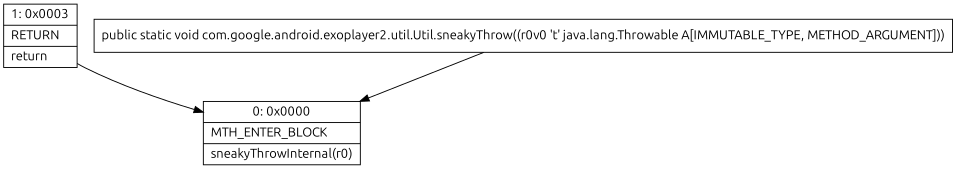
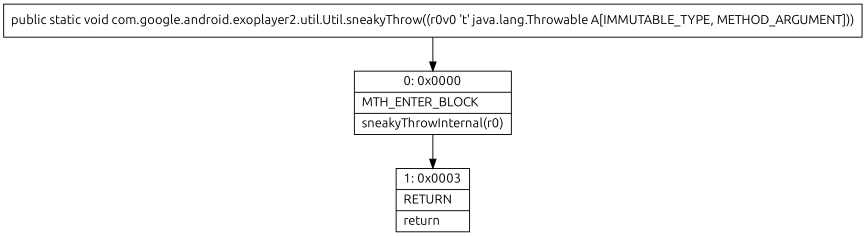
edge "1: 0x0003" -> "0: 0x0000": reversed
